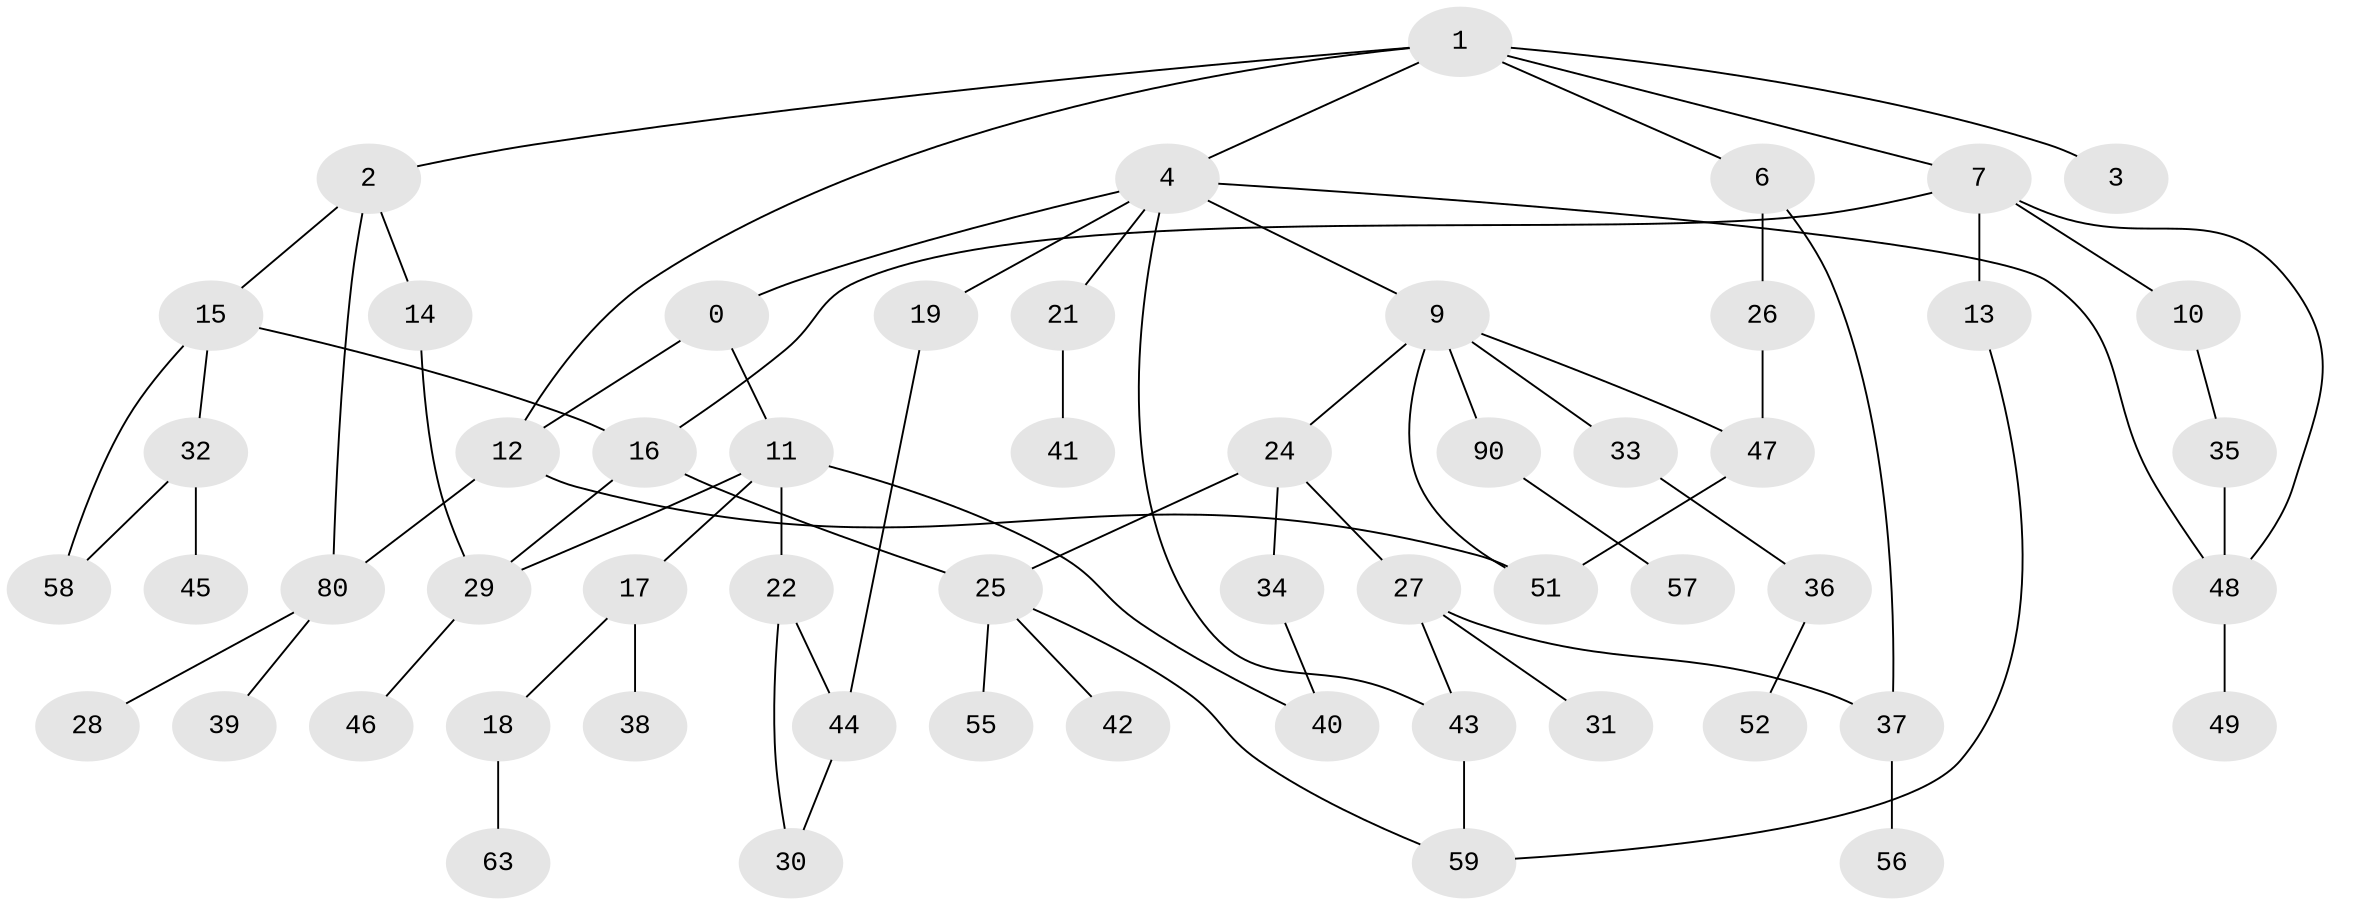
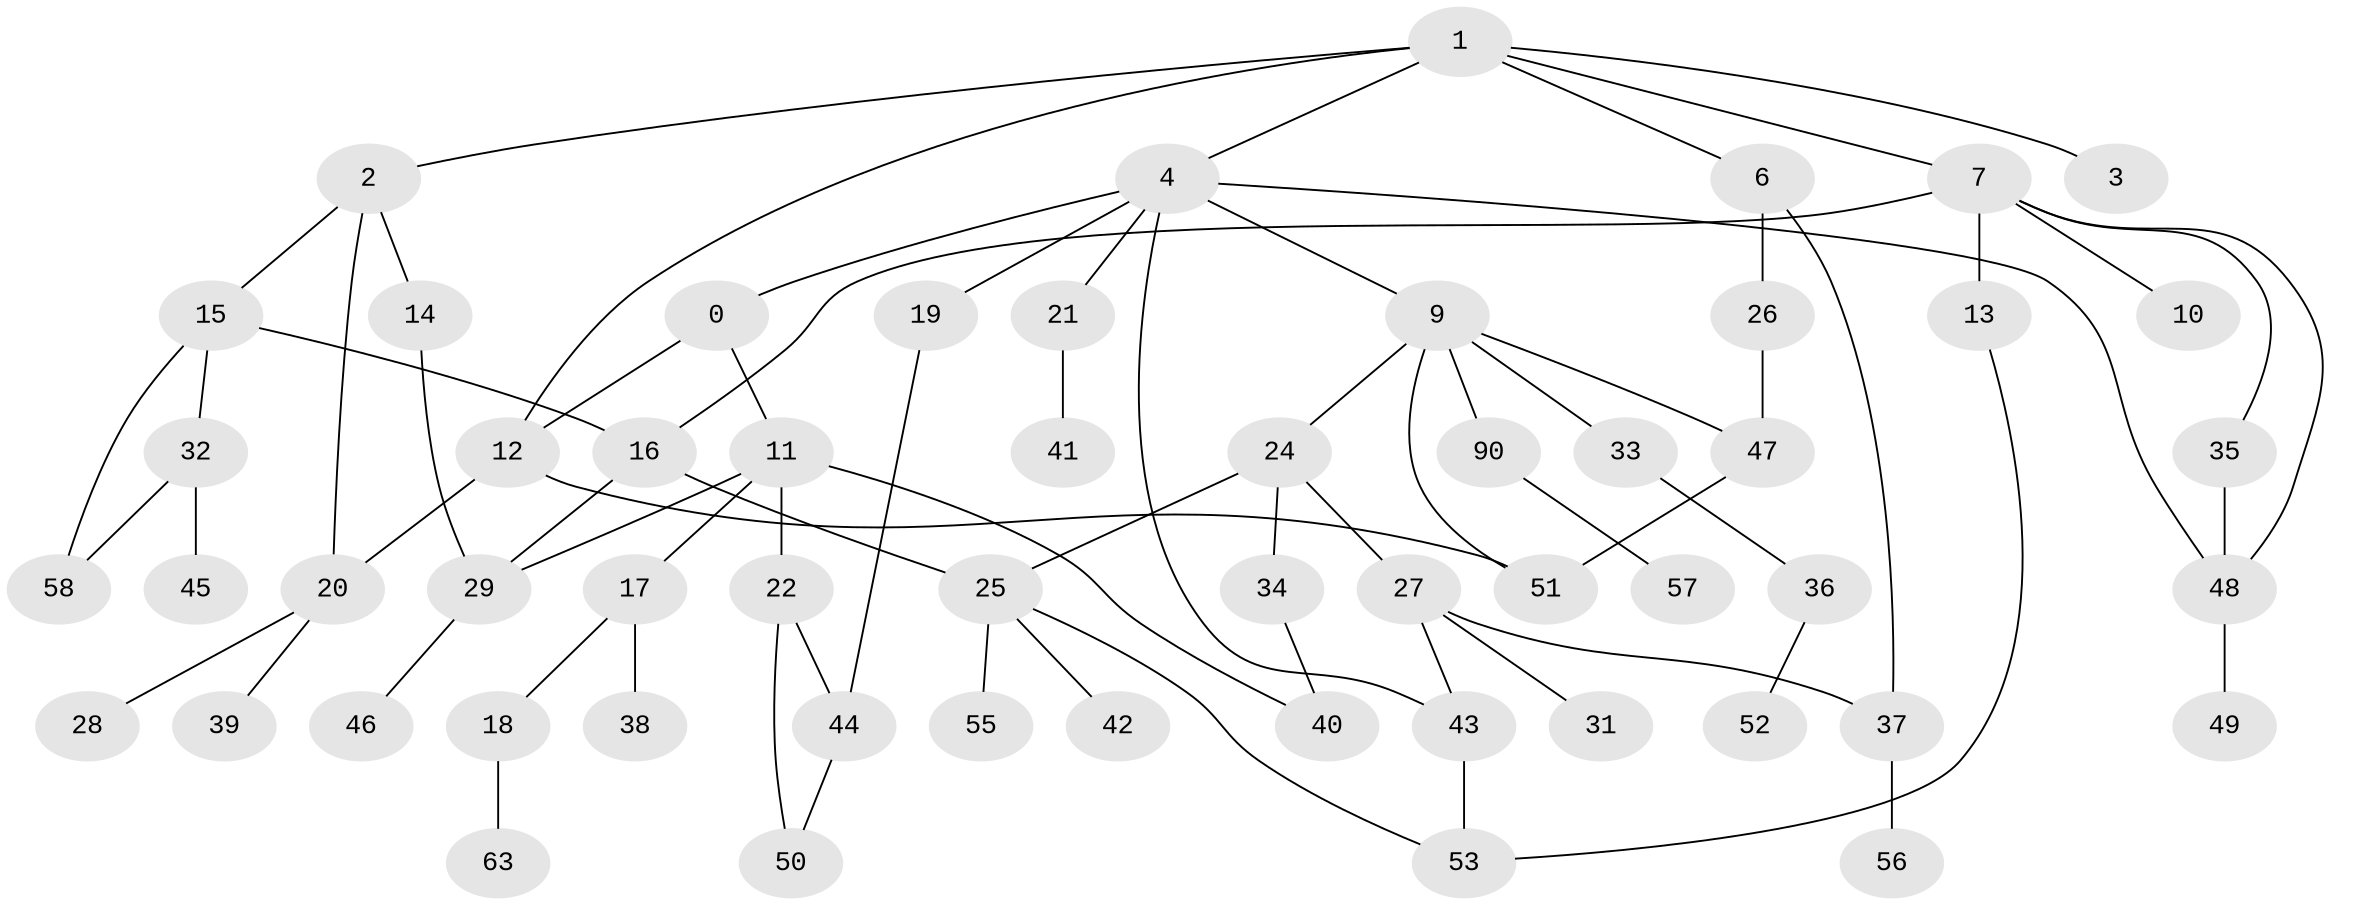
edge "10" -- "35": now "7" -- "35"
node "80": label "80" -> "20"
node "30": label "30" -> "50"
node "59": label "59" -> "53"
